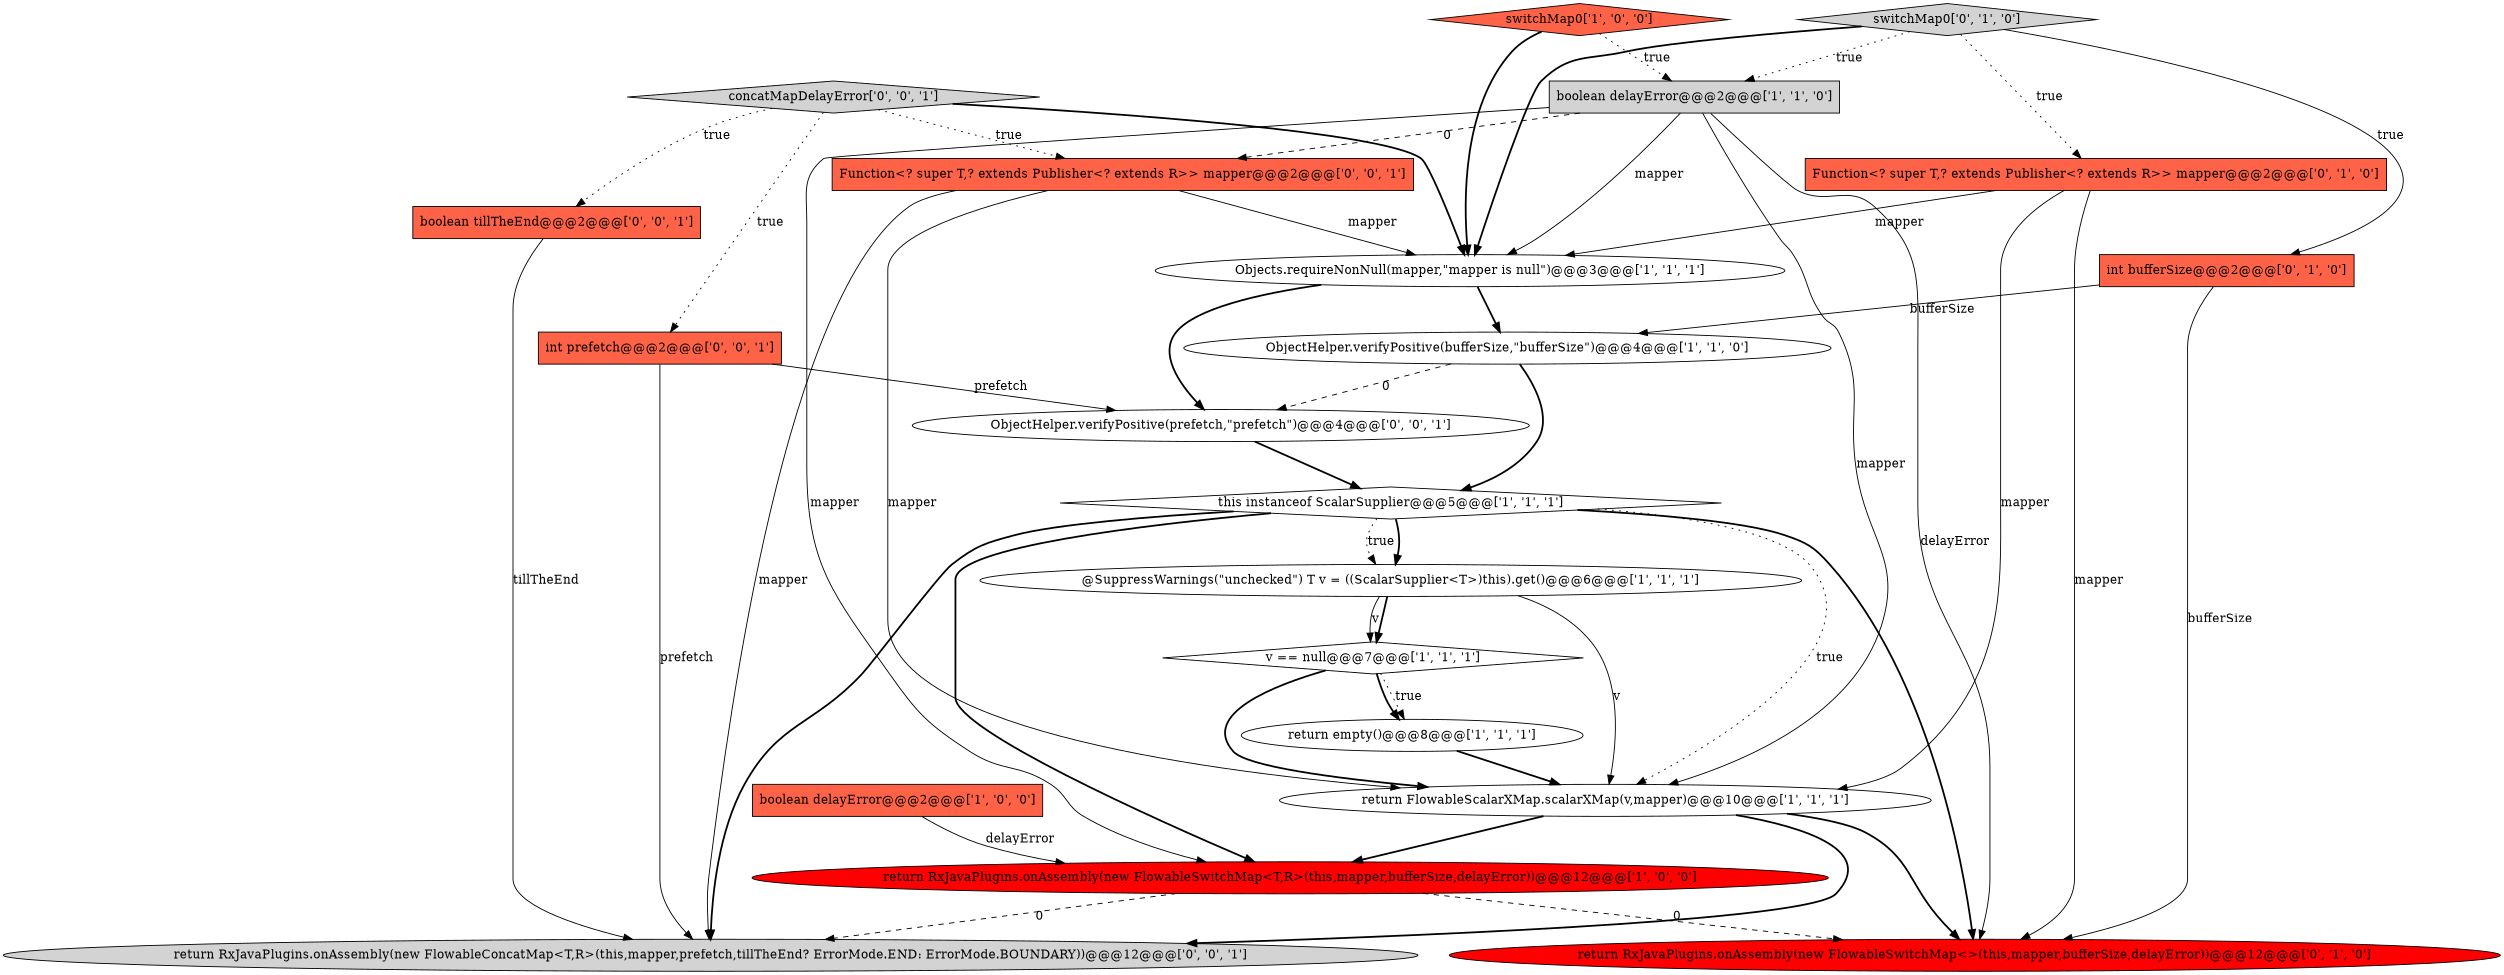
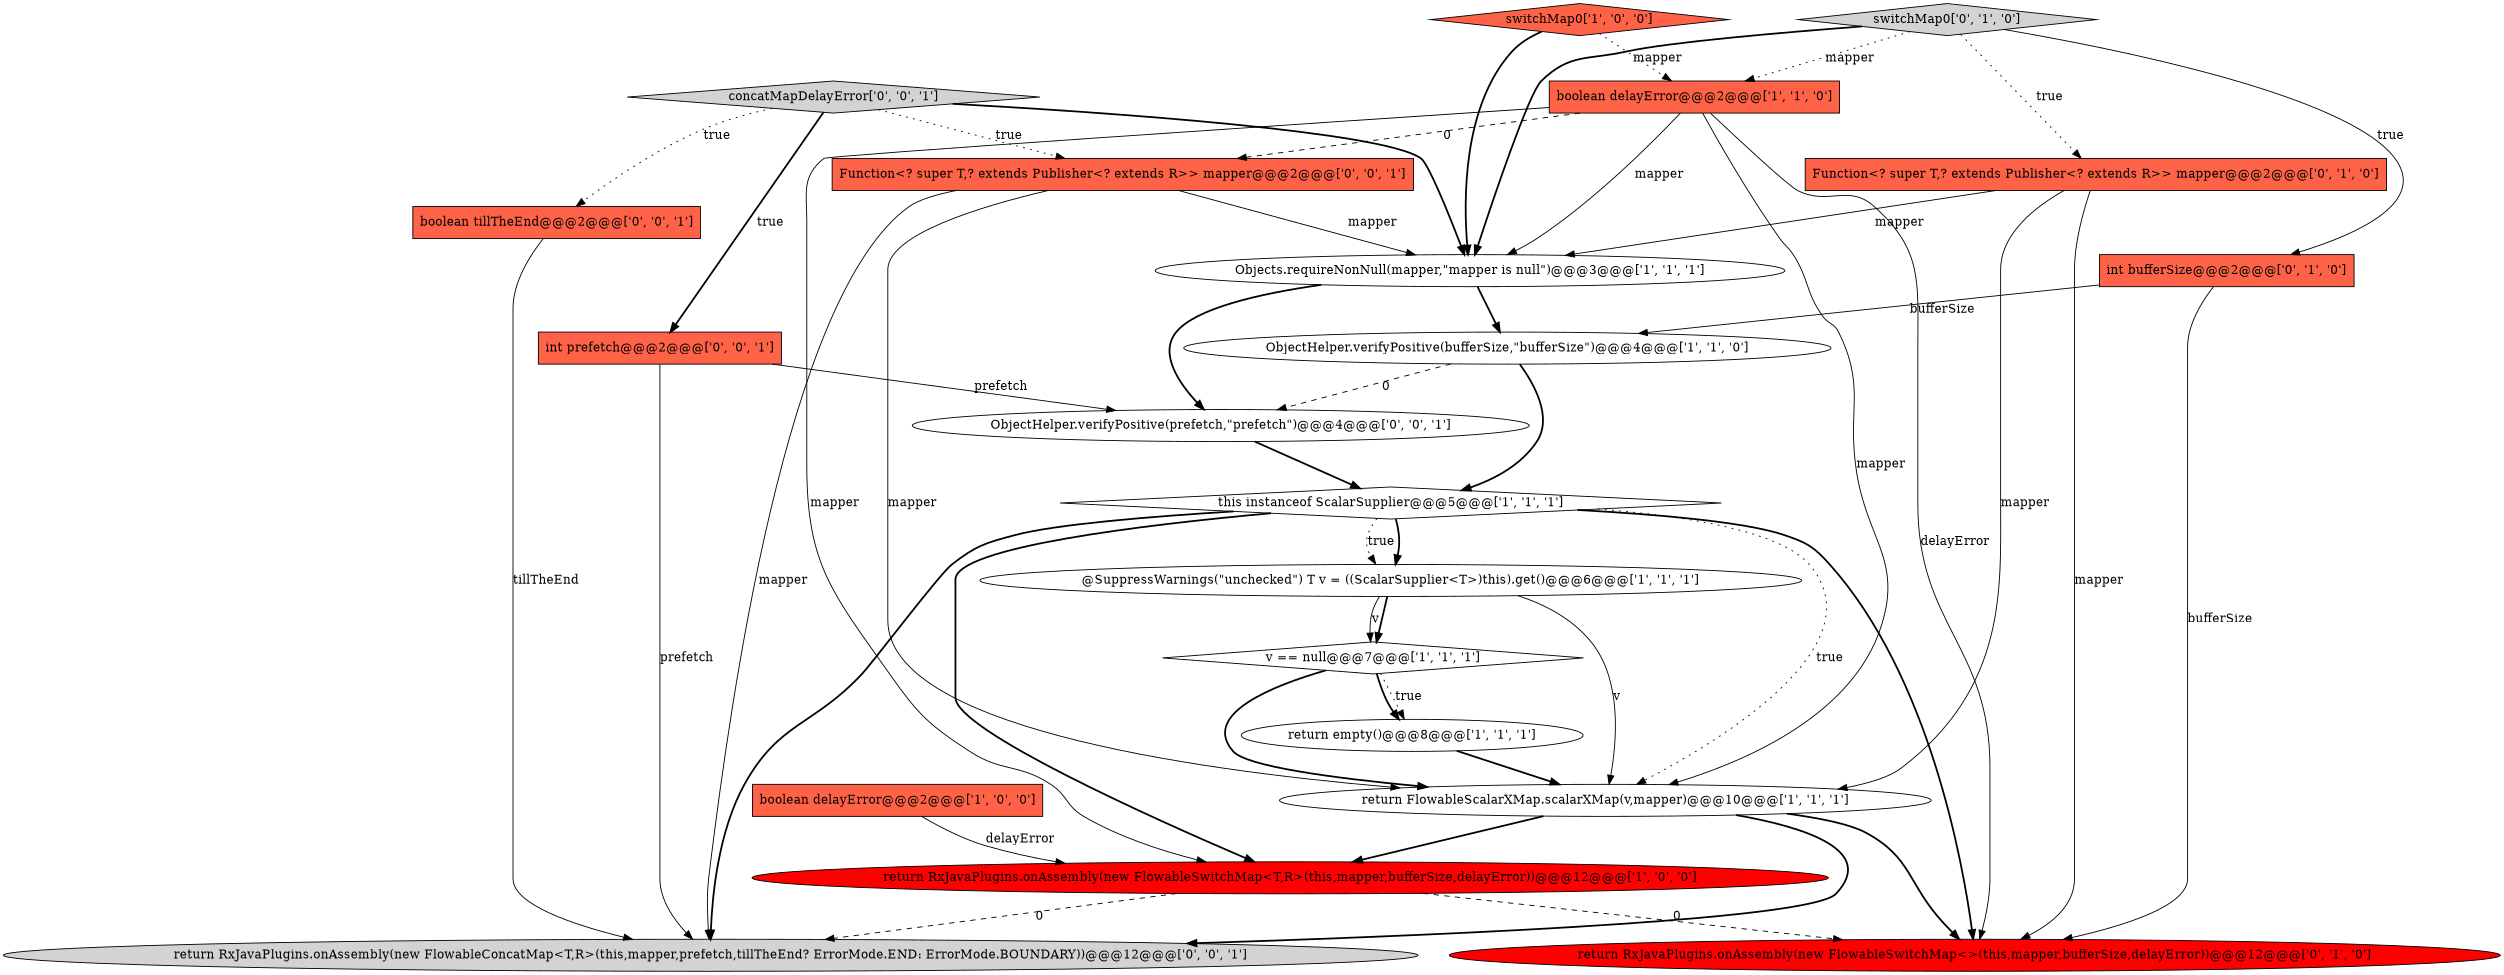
edge "switchMap0['1', '0', '0']" -> "boolean delayError@@@2@@@['1', '1', '0']": label "true" -> "mapper"
edge "switchMap0['0', '1', '0']" -> "boolean delayError@@@2@@@['1', '1', '0']": label "true" -> "mapper"
node "boolean delayError@@@2@@@['1', '1', '0']": fillcolor lightgray -> tomato
edge "concatMapDelayError['0', '0', '1']" -> "int prefetch@@@2@@@['0', '0', '1']": style dotted -> bold
